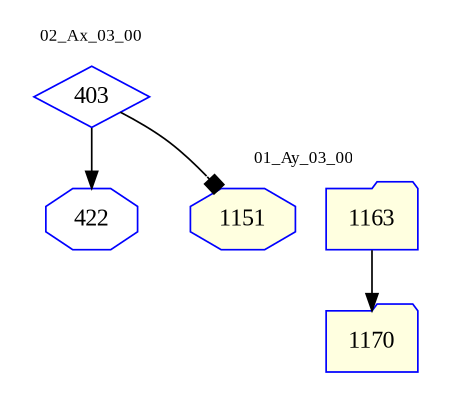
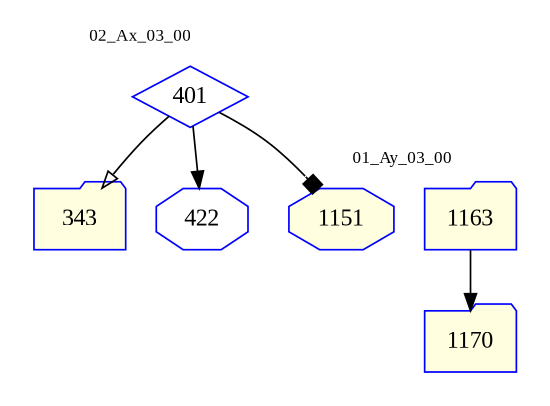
node "403": label "403" -> "401"
node "343": added
